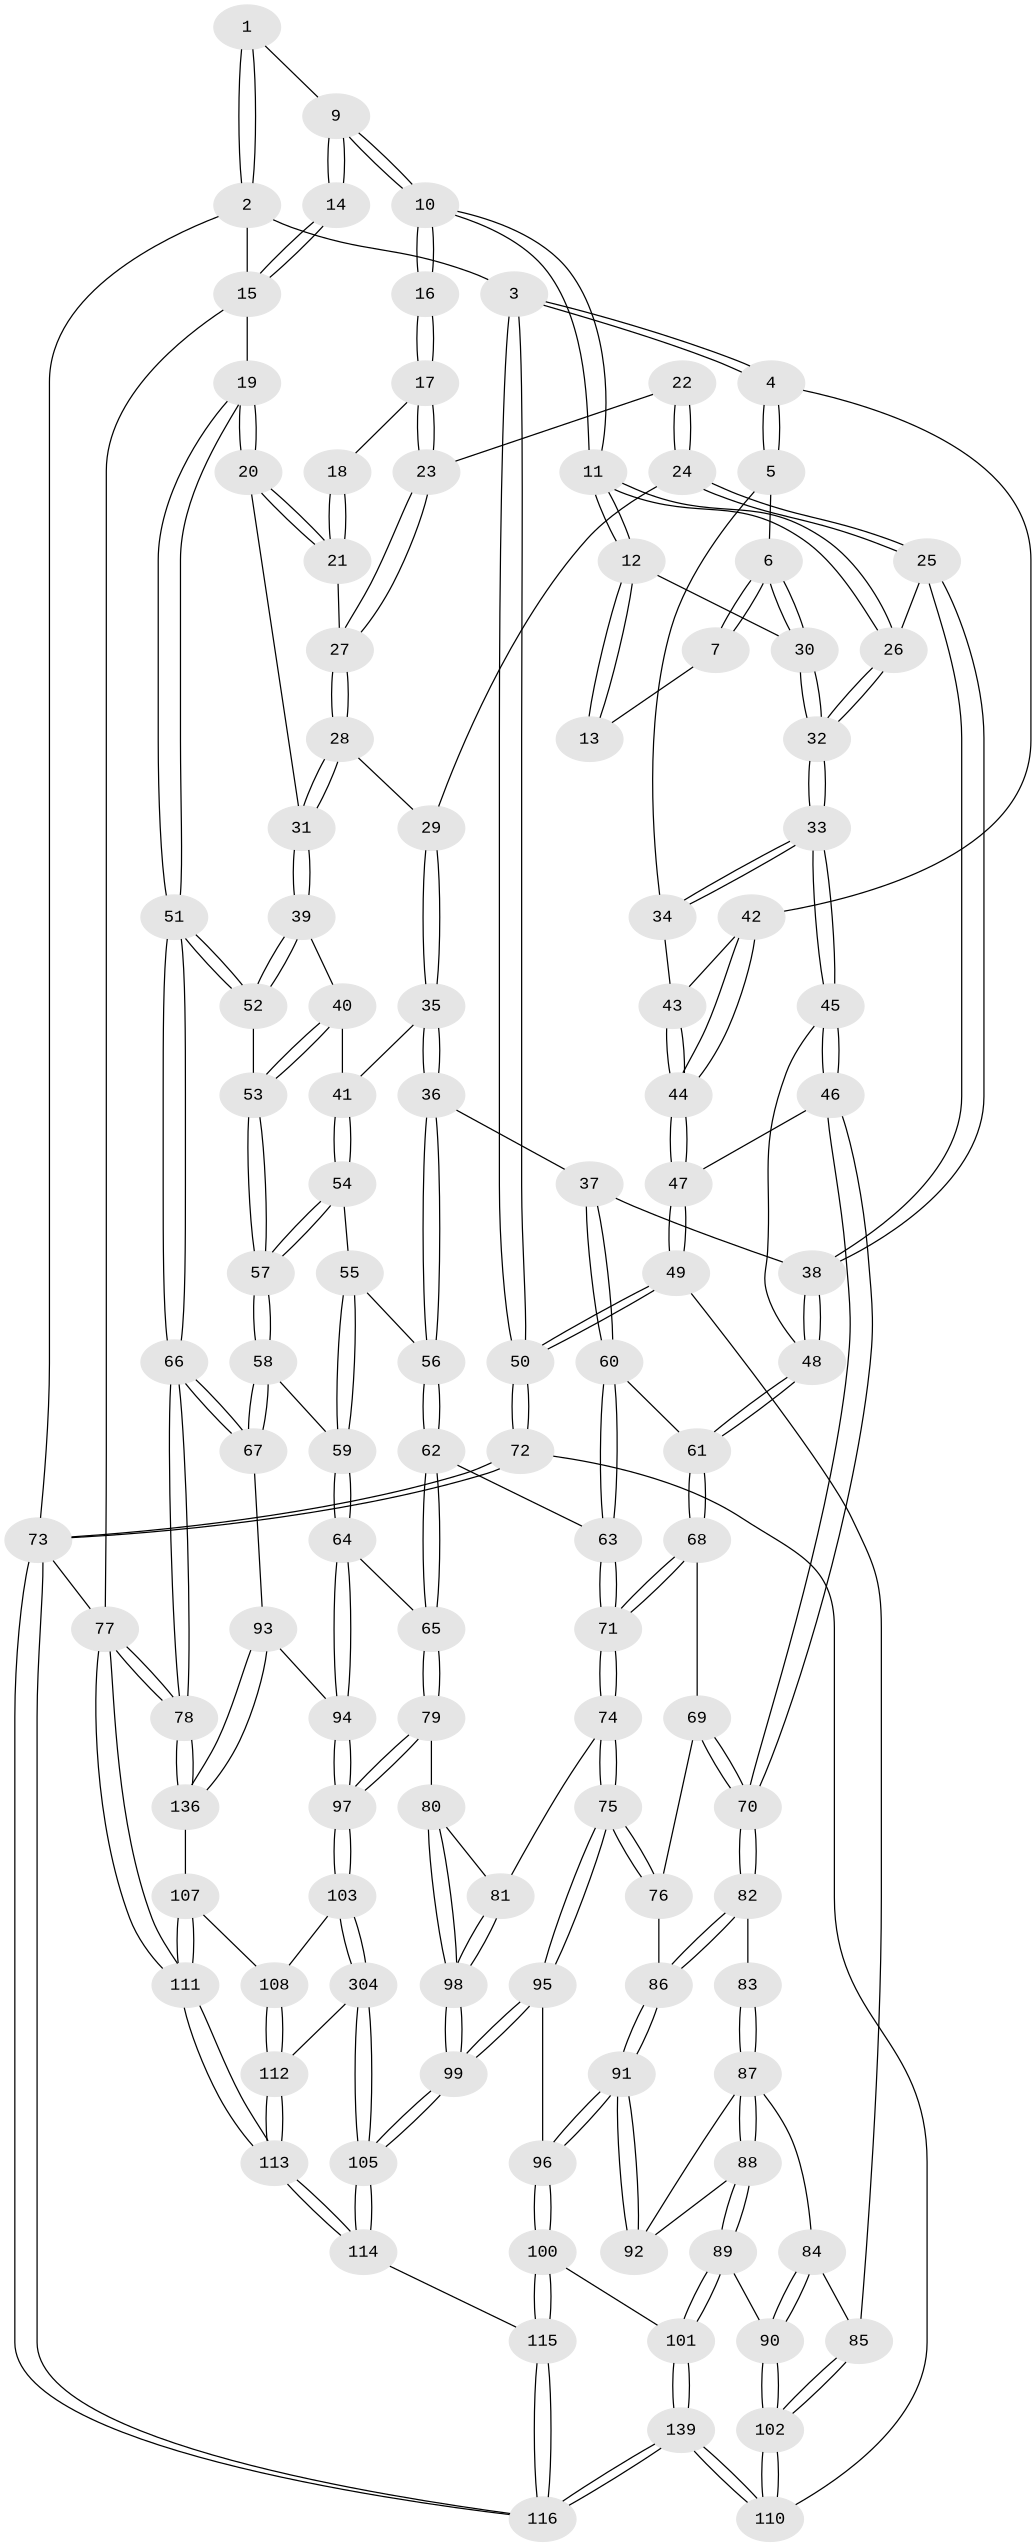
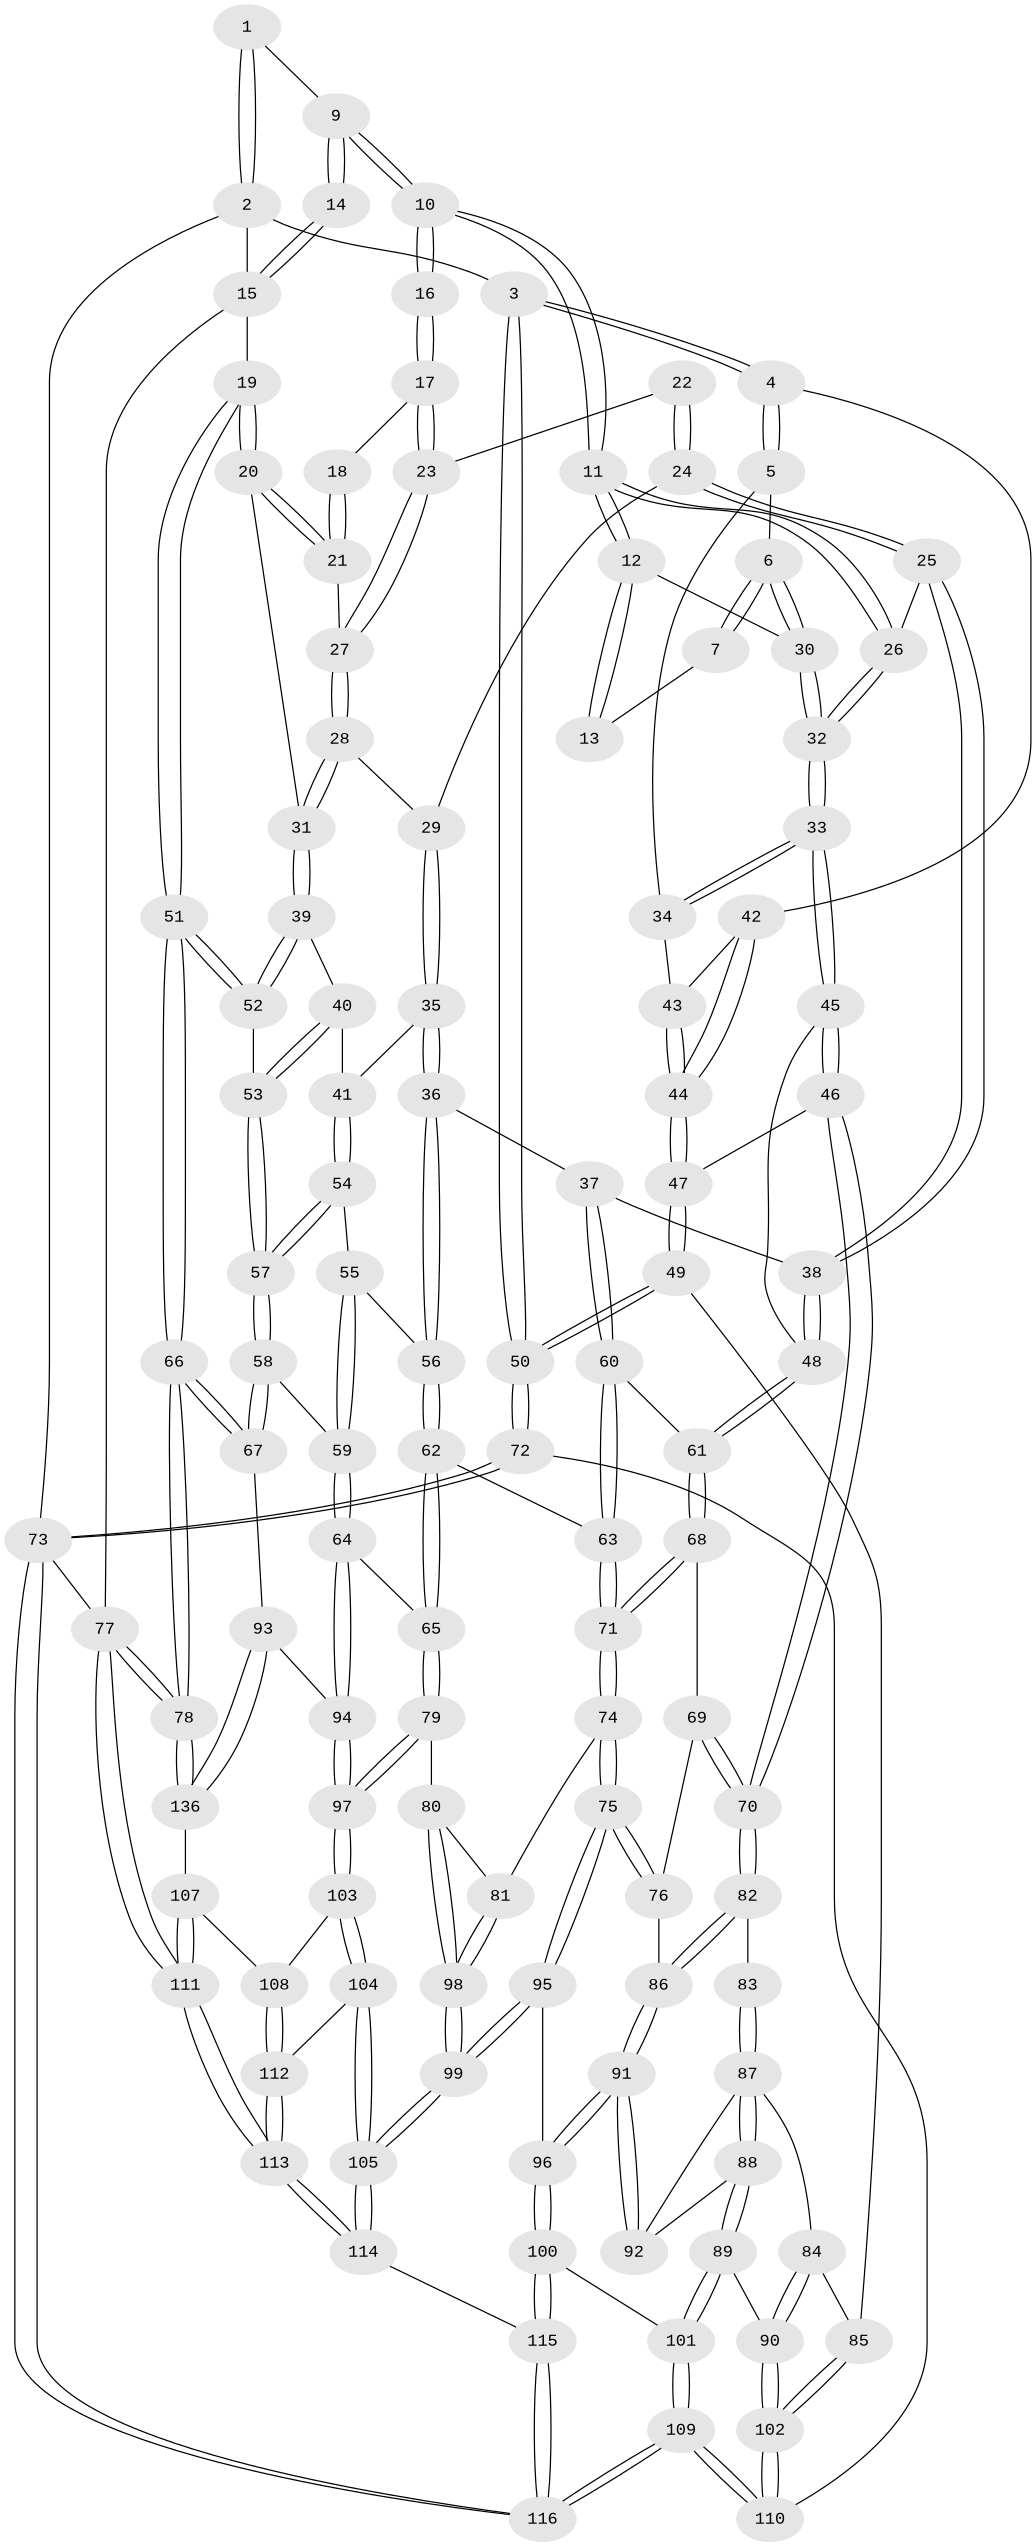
node "304": label "304" -> "104"
node "139": label "139" -> "109"
